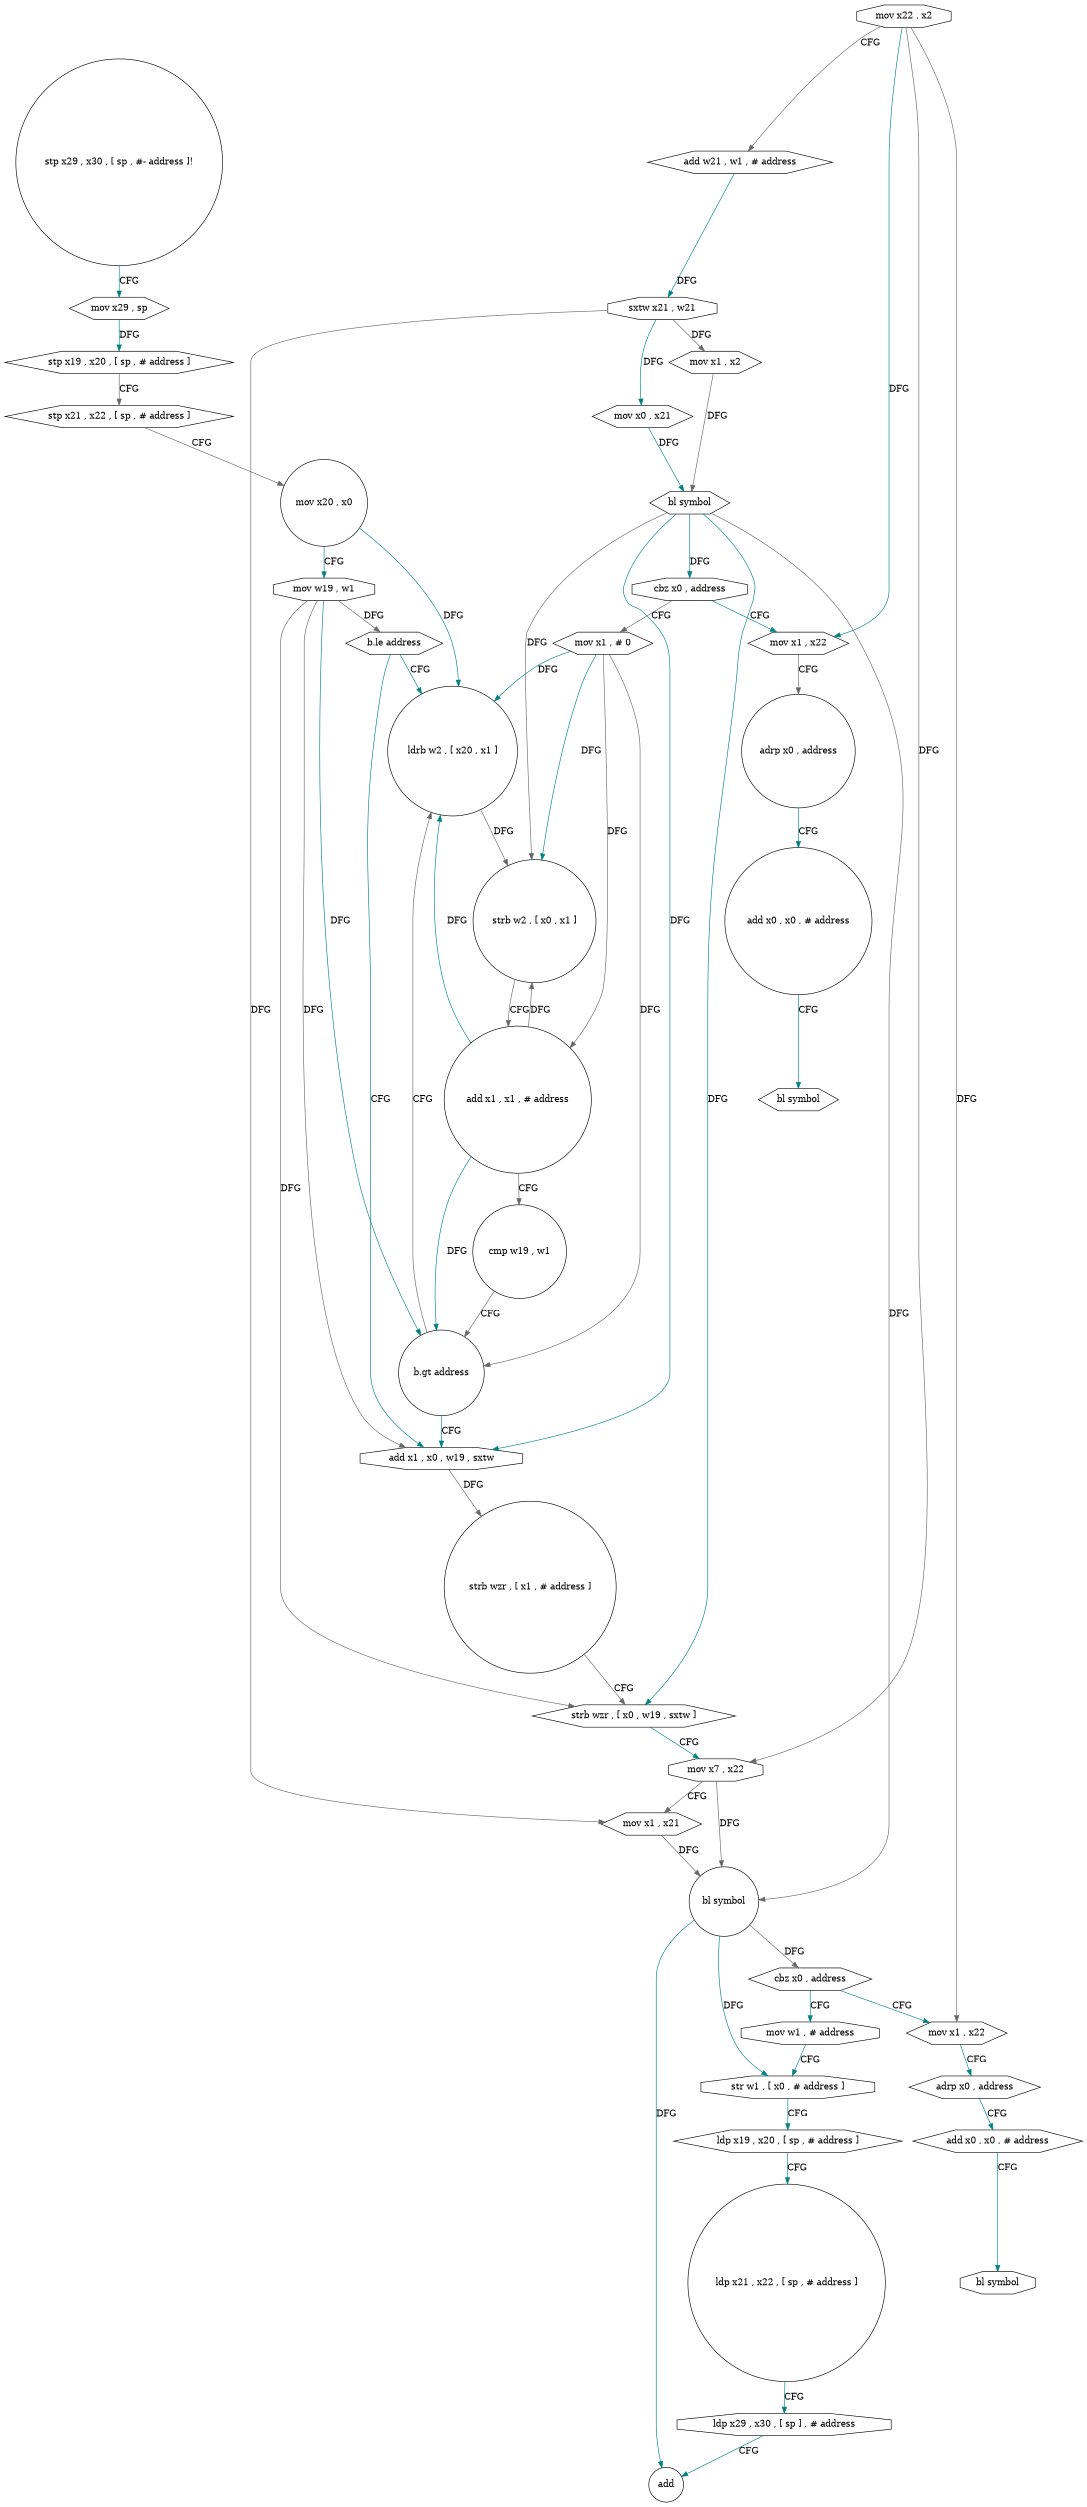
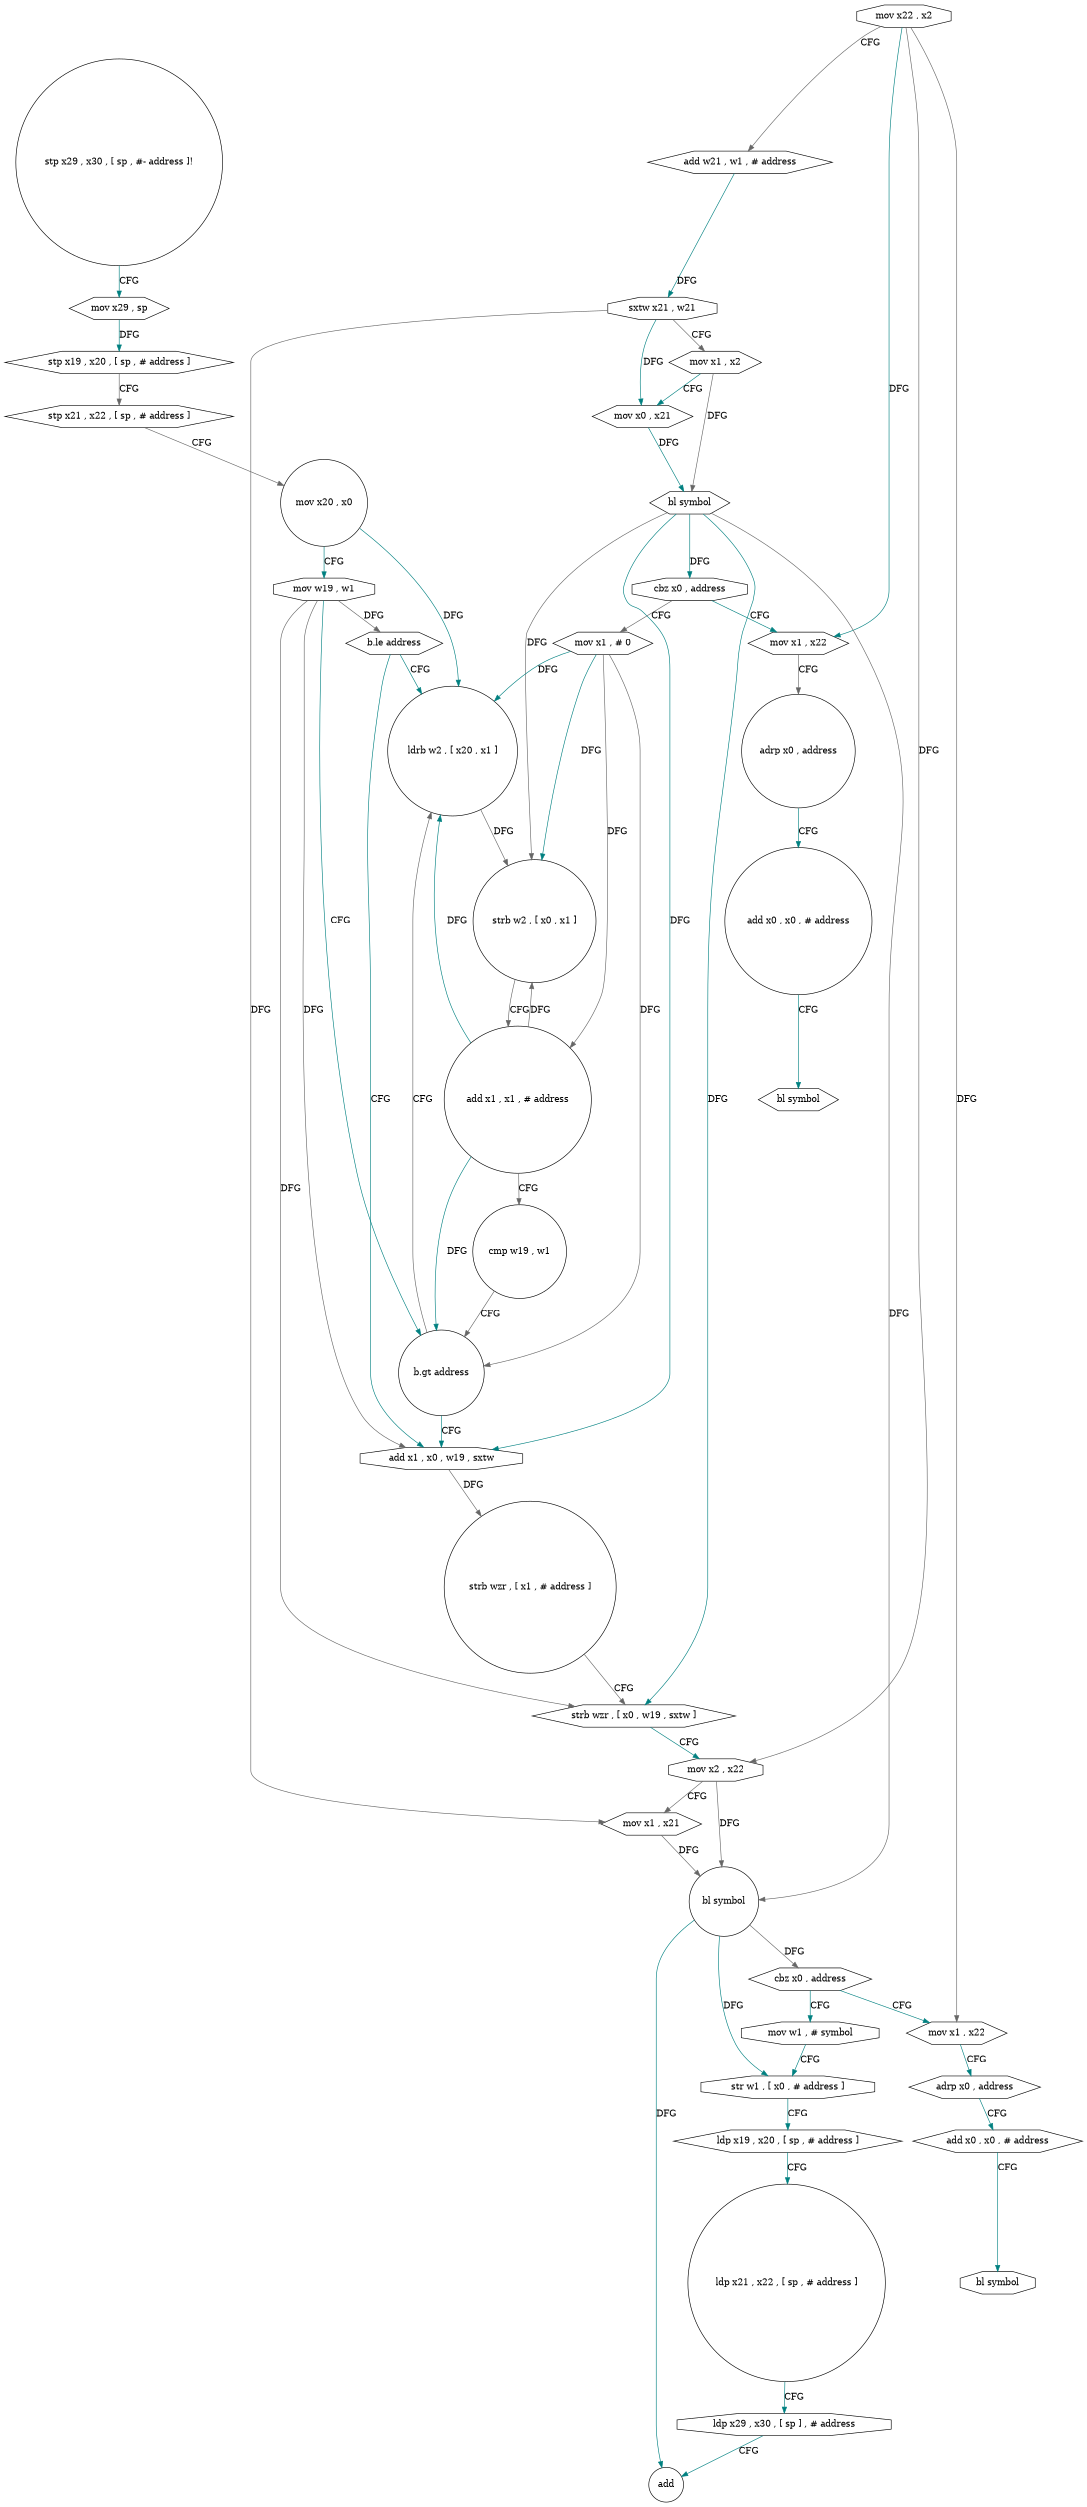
edge "sxtw x21 , w21" -> "mov x1 , x2": label "DFG" -> "CFG"
edge "mov x1 , x2" -> "mov x0 , x21": added, label "CFG"
edge "mov w19 , w1" -> "b.gt address": label "DFG" -> "CFG"
node "mov x7 , x22": label "mov x7 , x22" -> "mov x2 , x22"
node "mov w1 , # address": label "mov w1 , # address" -> "mov w1 , # symbol"
